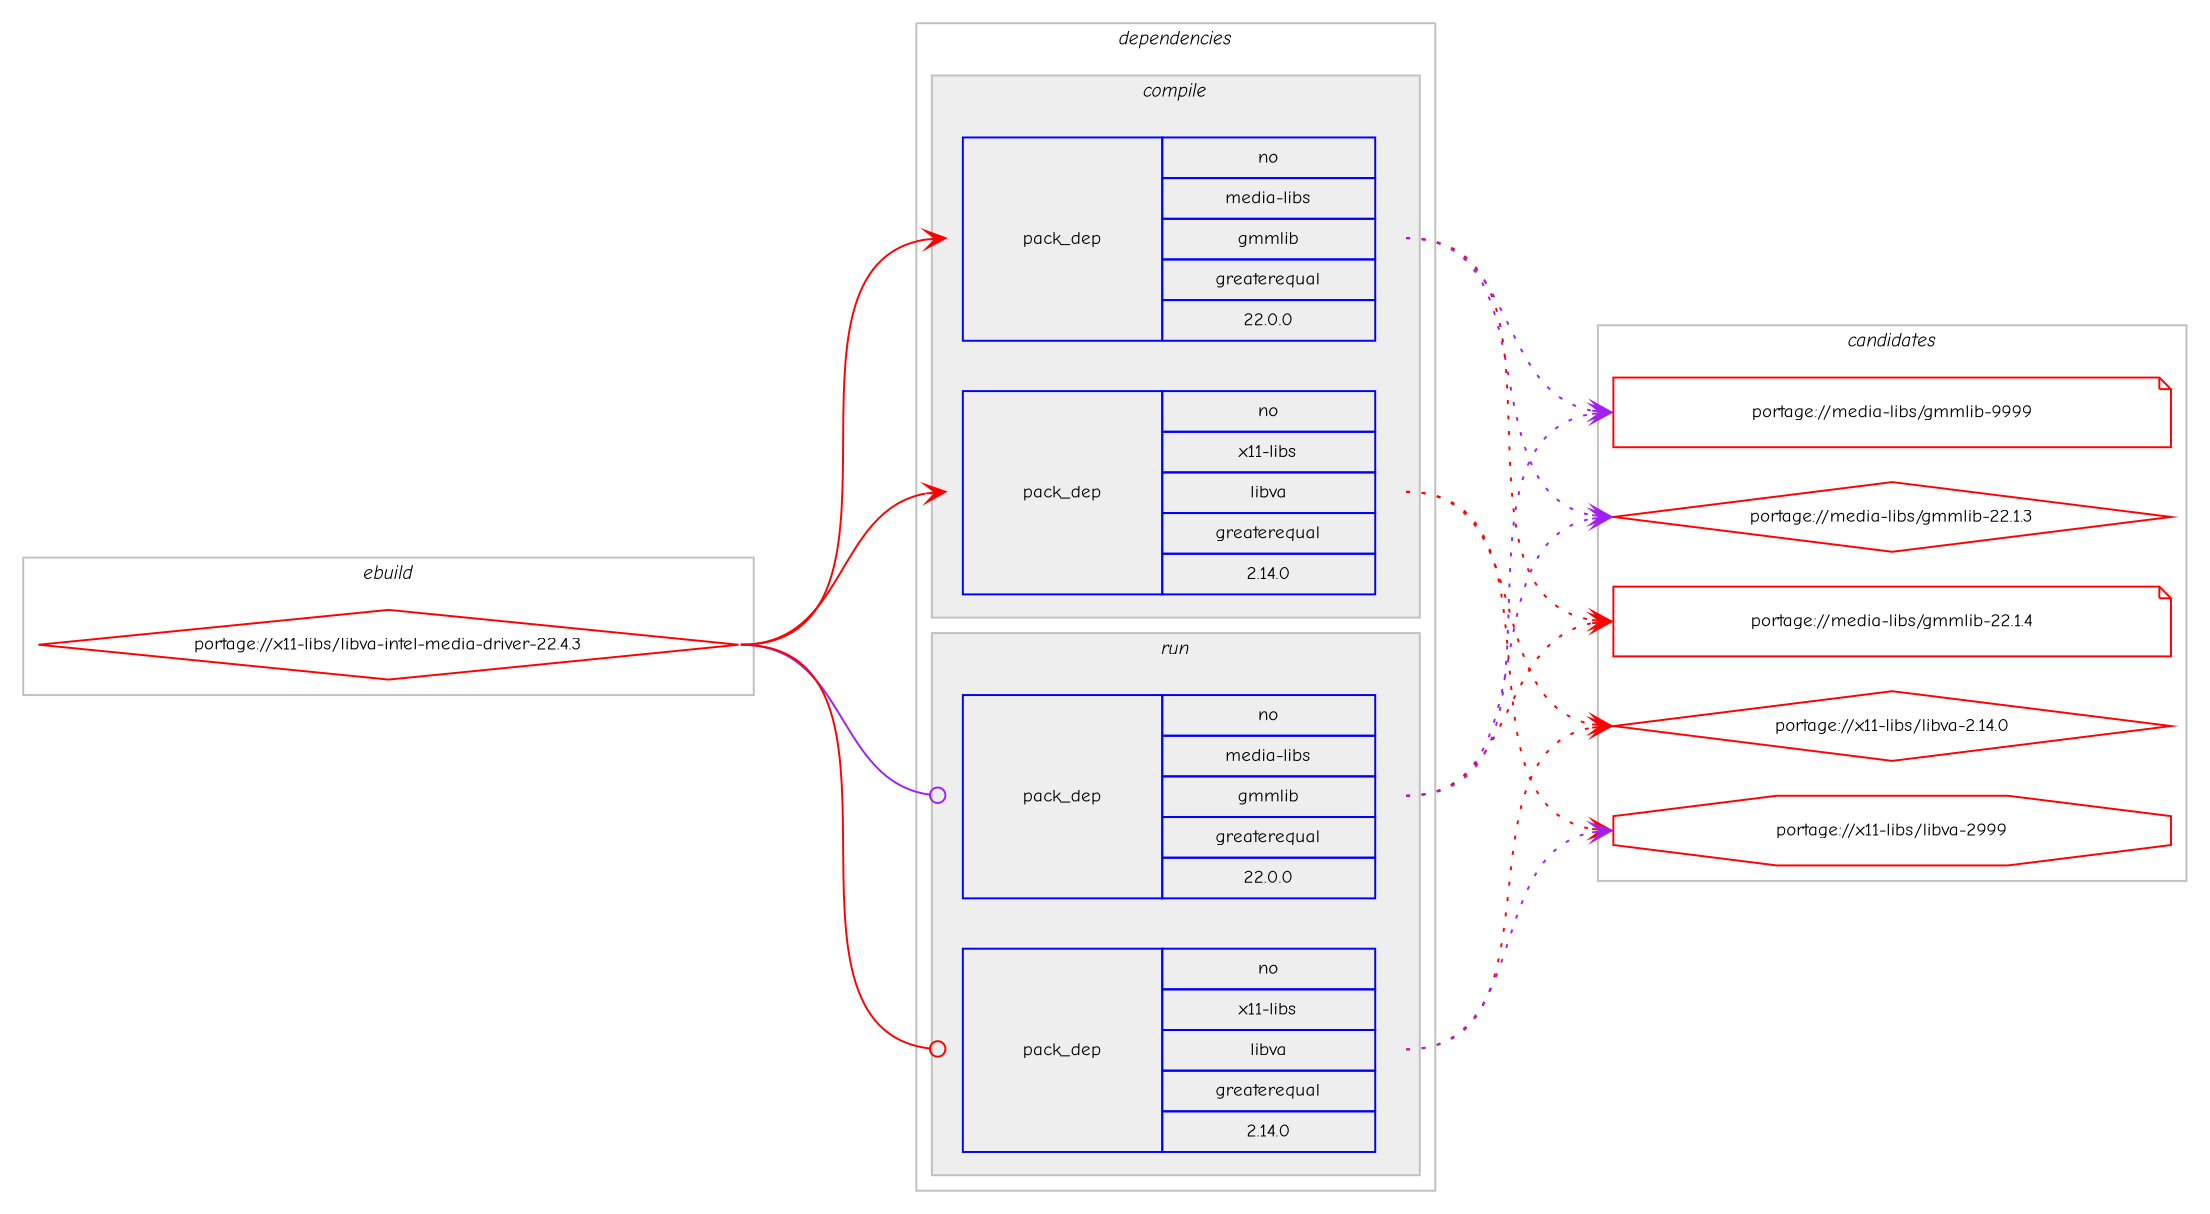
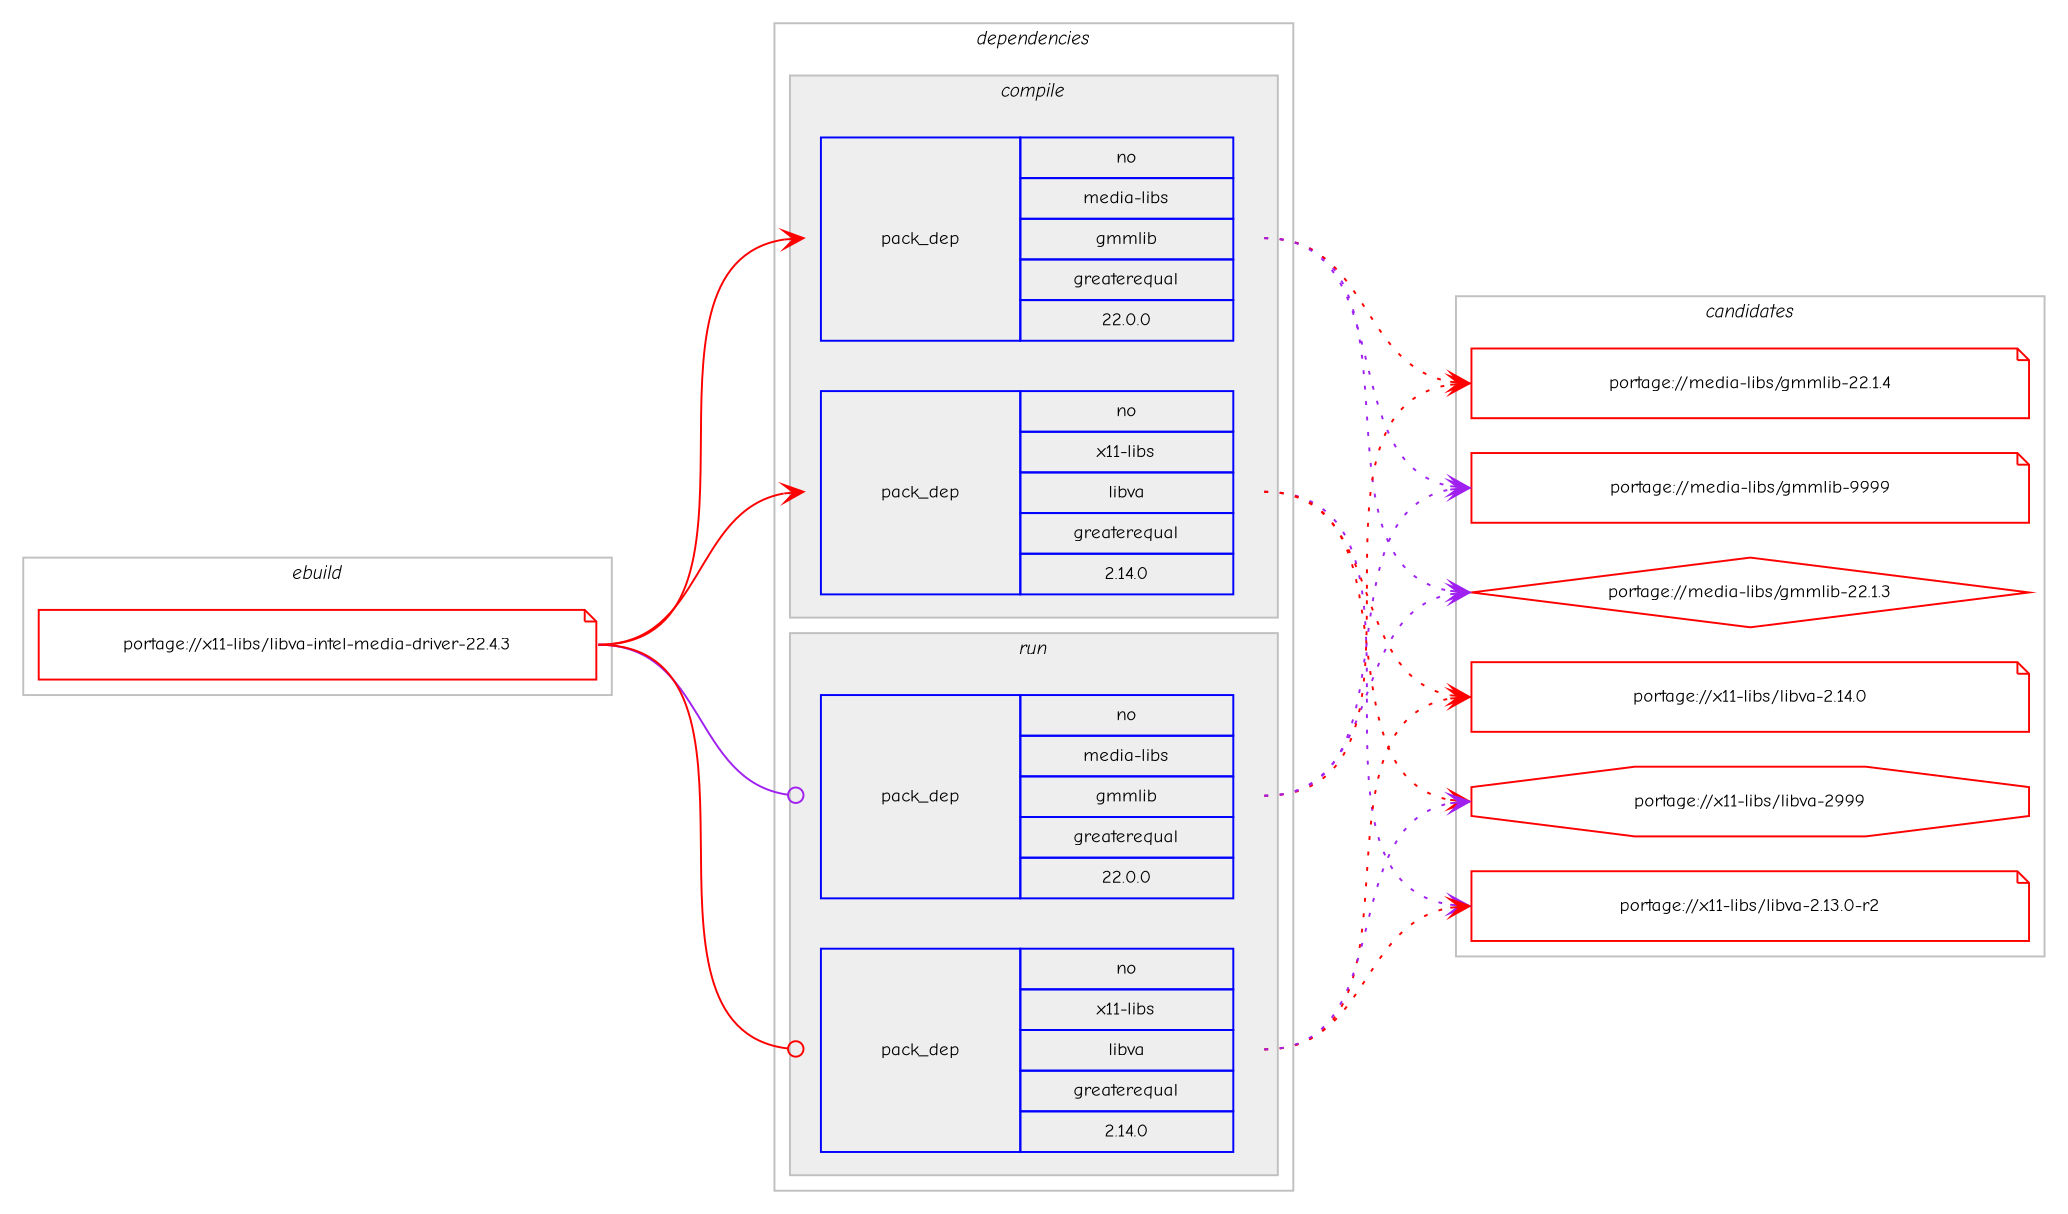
node "portage://x11-libs/libva-intel-media-driver-22.4.3": shape diamond -> note
node "portage://x11-libs/libva-2.14.0": shape diamond -> note
node "portage://x11-libs/libva-2.13.0-r2": added
